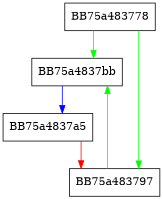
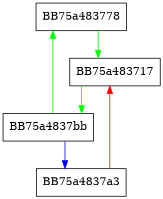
edge "BB75a483778" -> "BB75a4837bb": reversed
node "BB75a4837a5": label "BB75a4837a5" -> "BB75a4837a3"
node "BB75a483797": label "BB75a483797" -> "BB75a483717"
